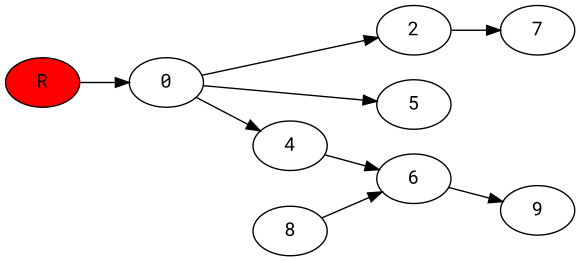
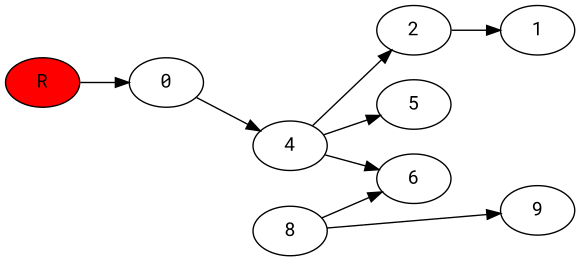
node "7": label "7" -> "1"
edge "0" -> "2": now "4" -> "2"
edge "0" -> "5": now "4" -> "5"
edge "6" -> "9": now "8" -> "9"
